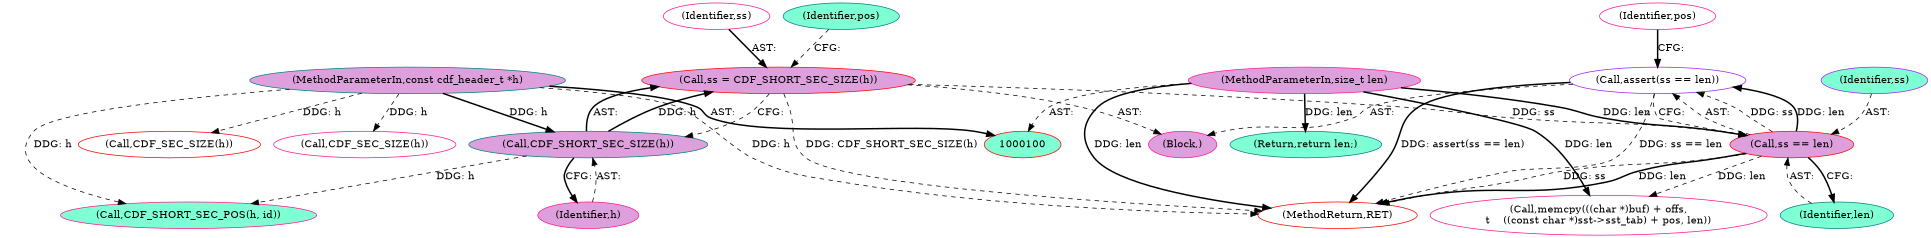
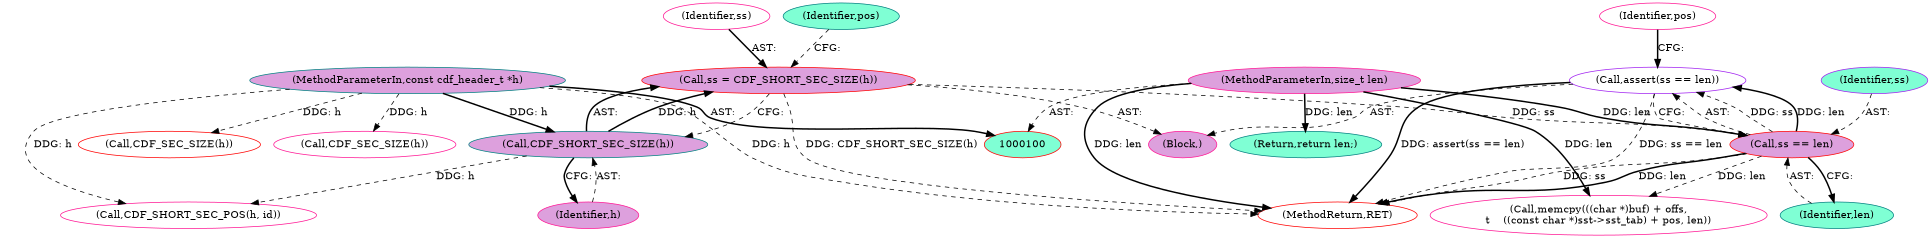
node "(Call,CDF_SHORT_SEC_POS(h, id))": fillcolor aquamarine -> white
